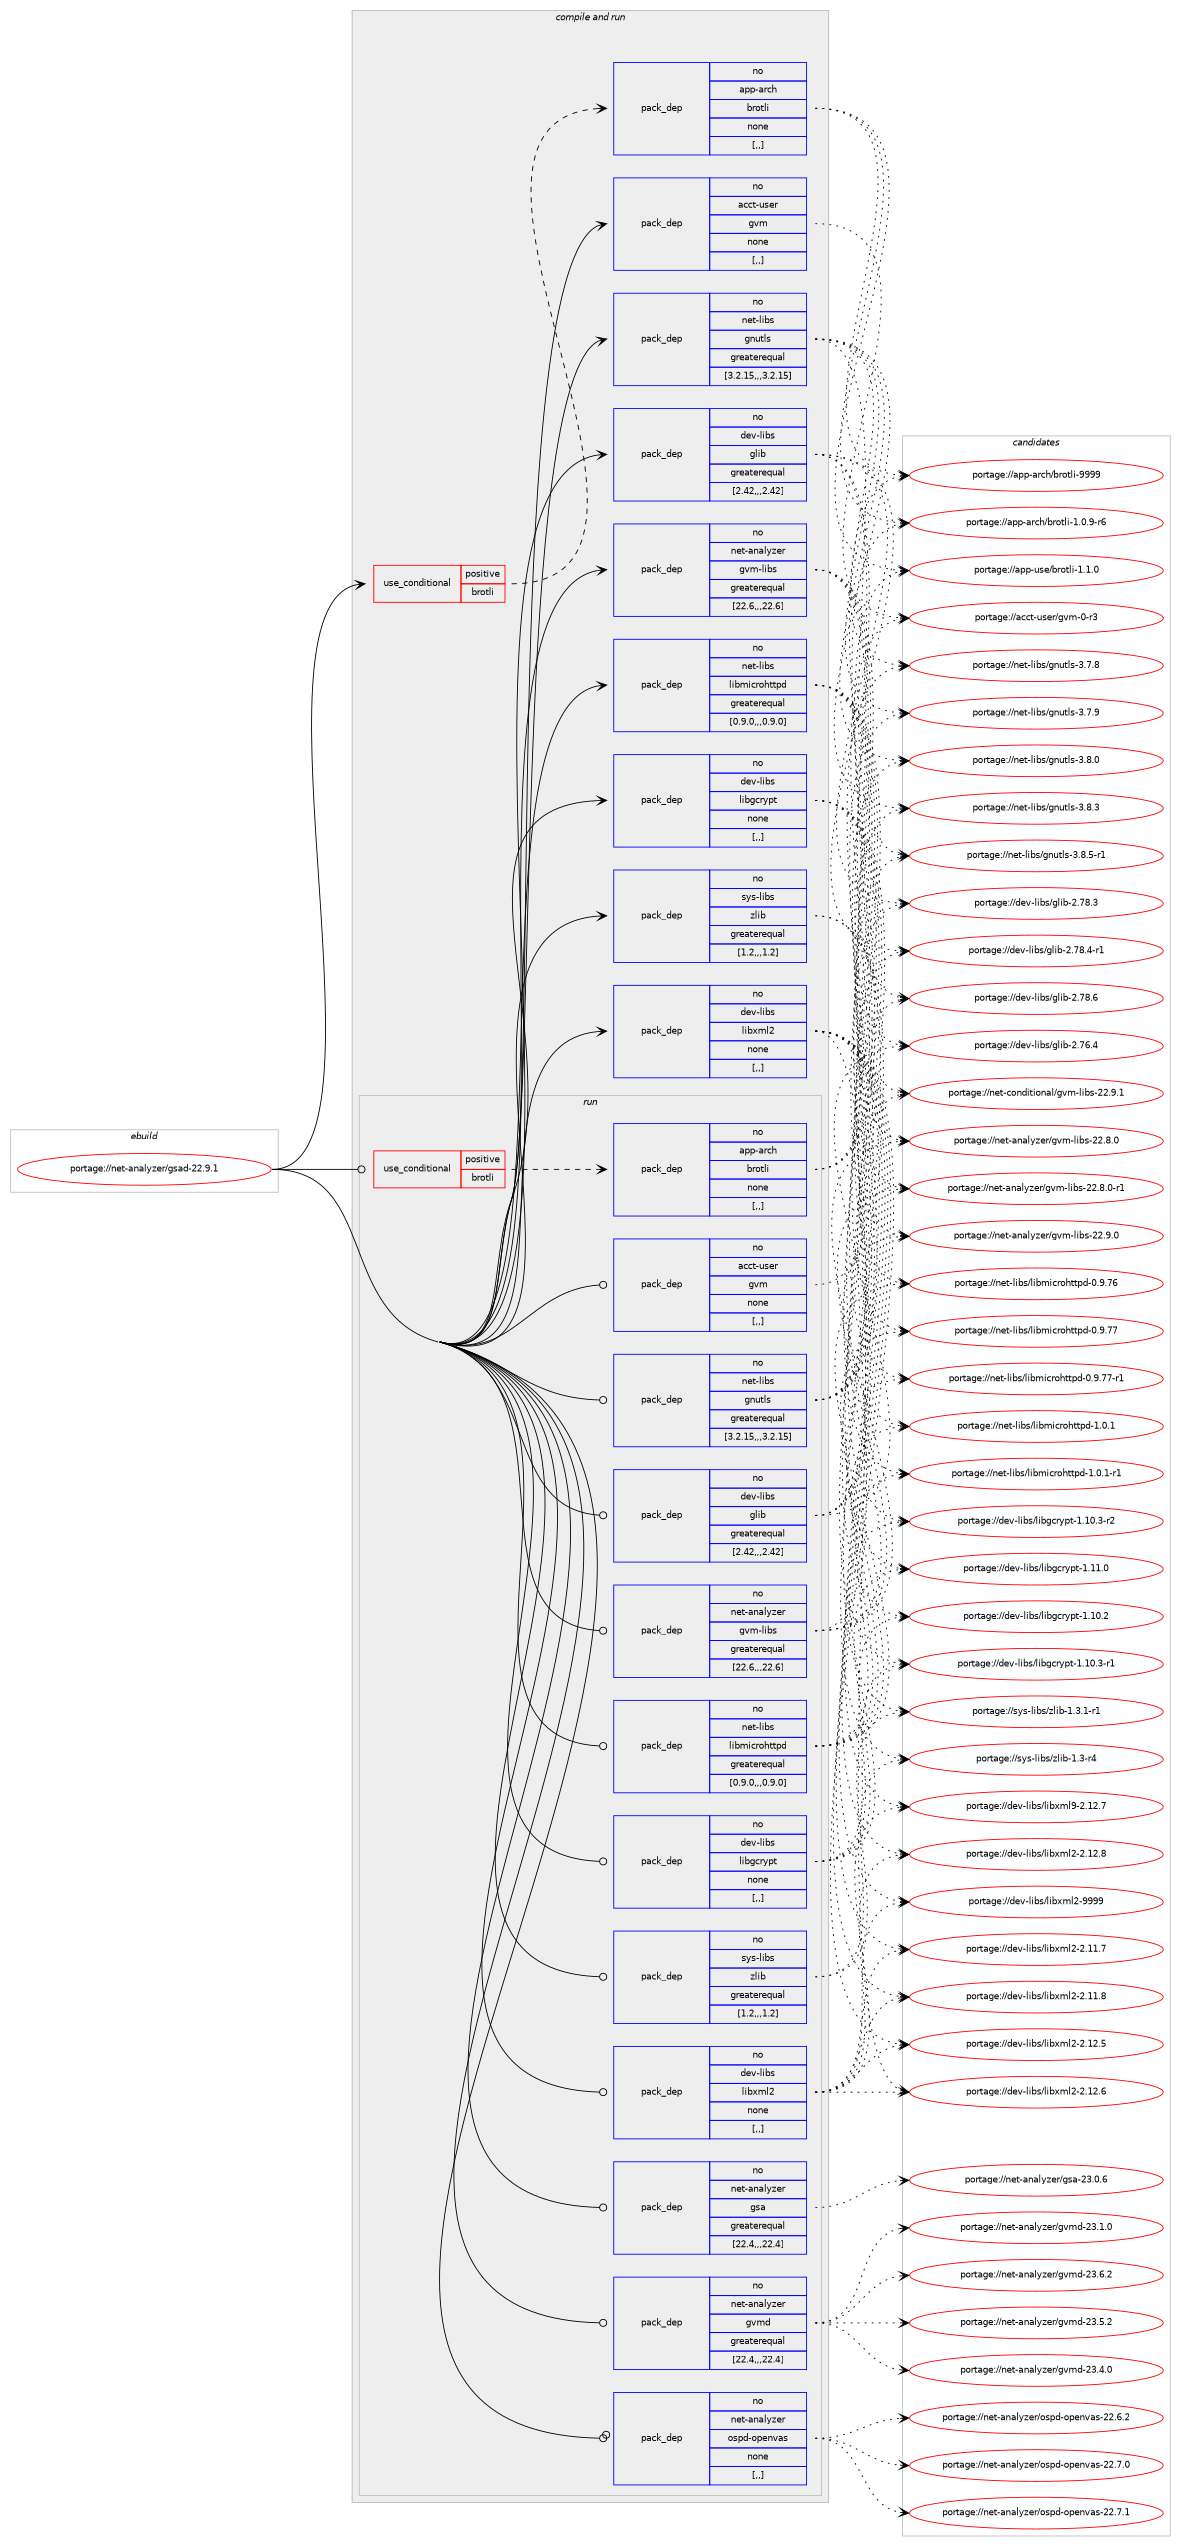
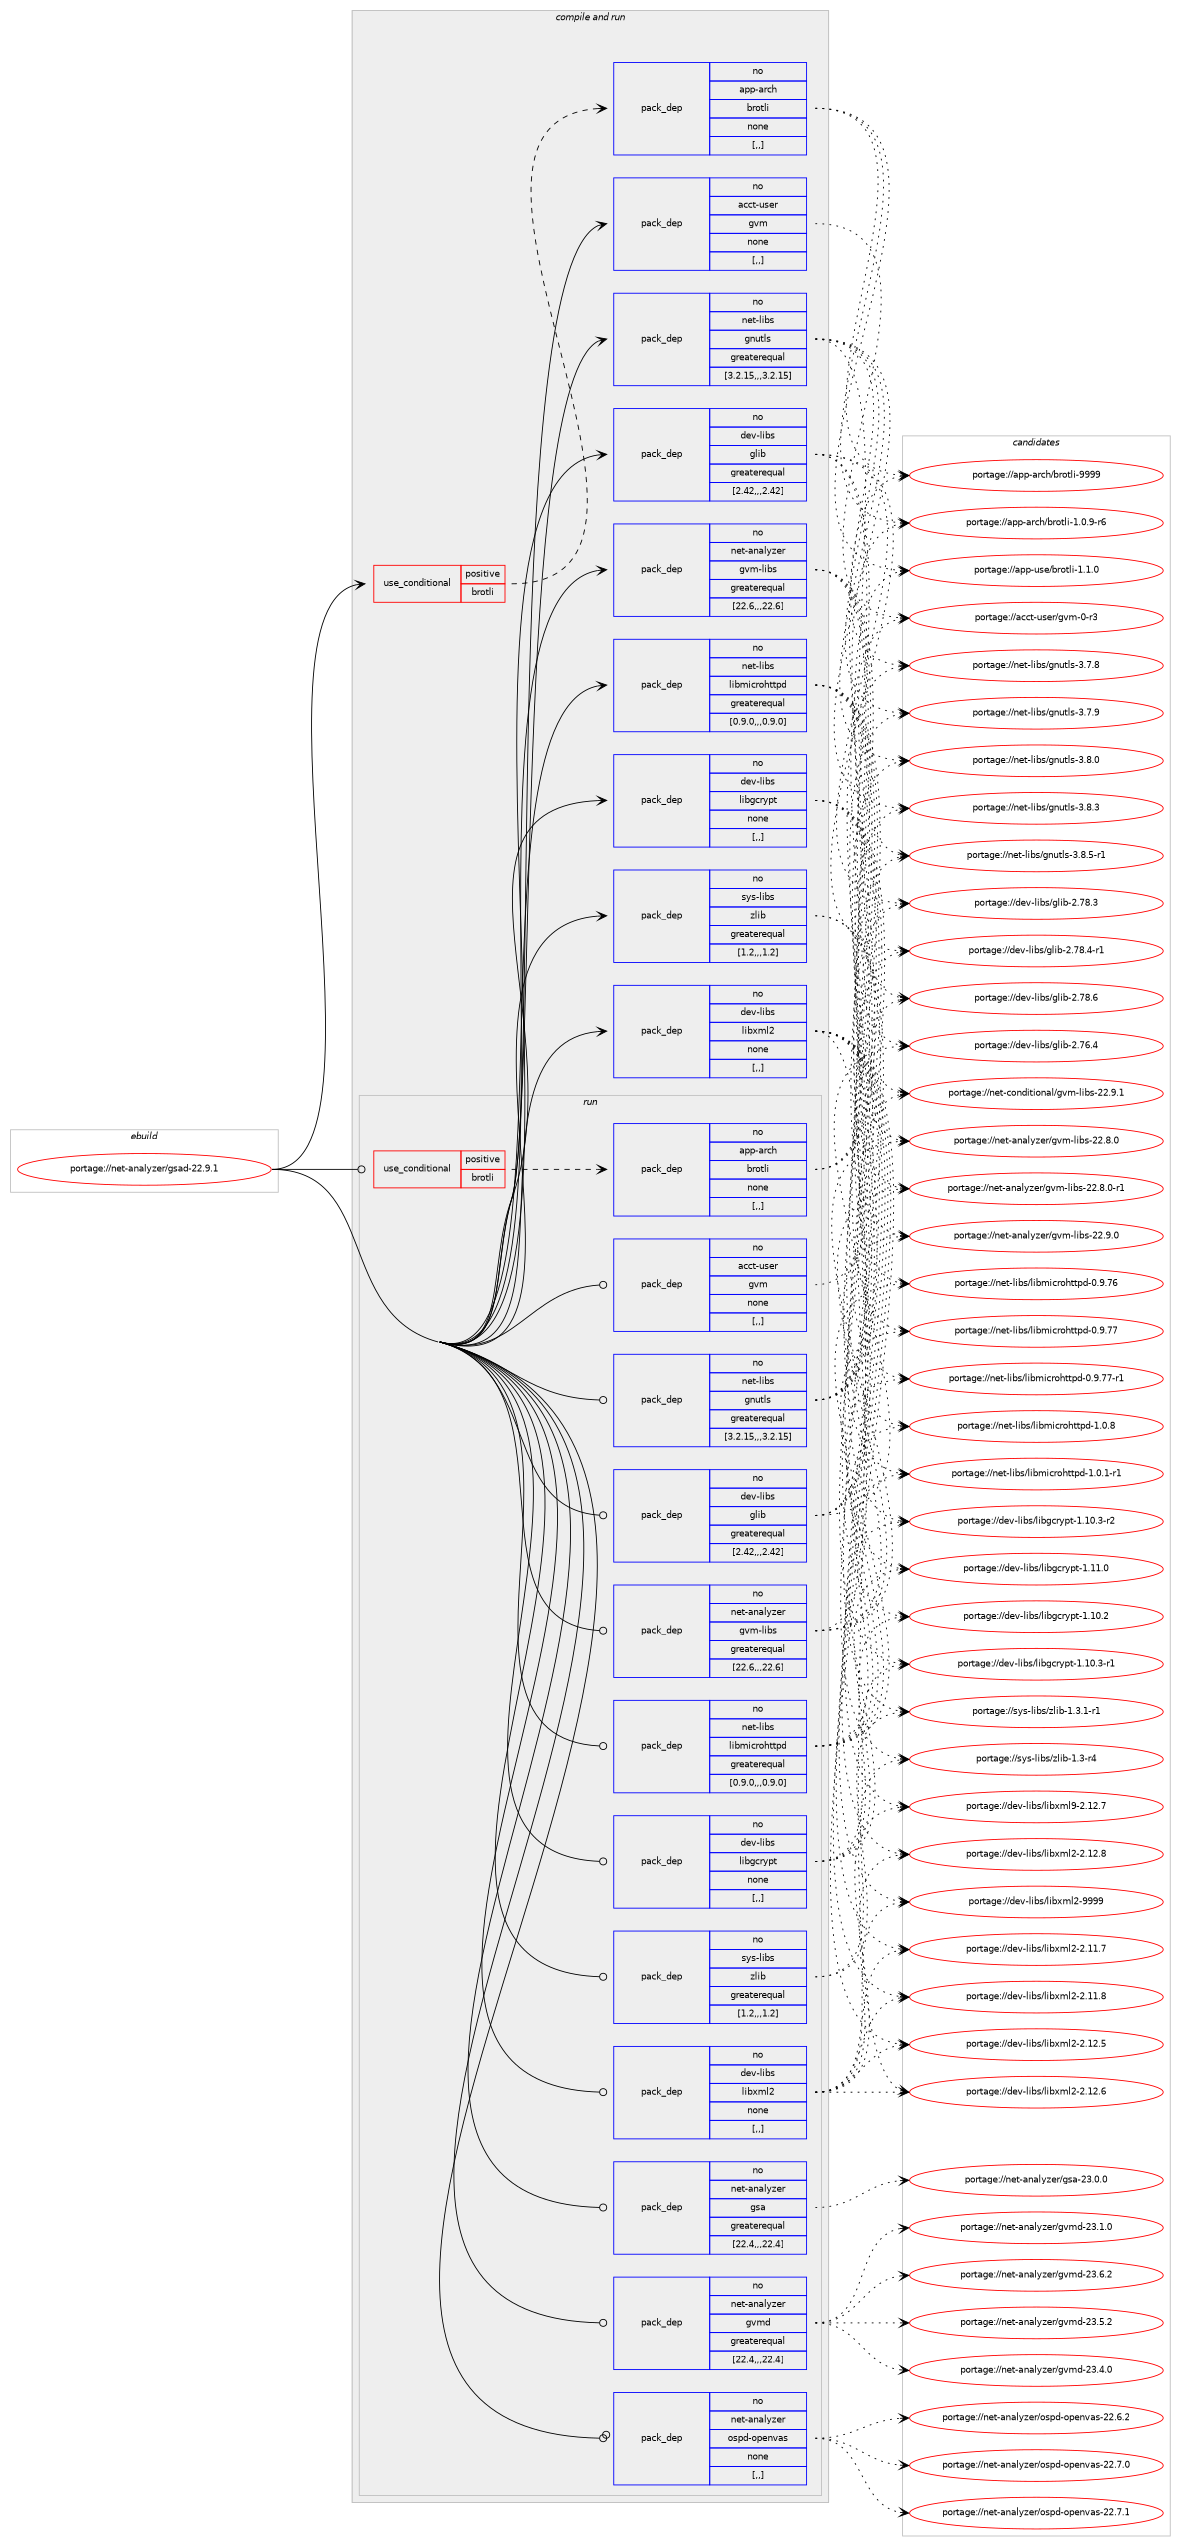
node "portage://net-libs/libmicrohttpd-1.0.1": label "portage://net-libs/libmicrohttpd-1.0.1" -> "portage://net-libs/libmicrohttpd-1.0.8"
node "portage://net-analyzer/gsa-23.0.6": label "portage://net-analyzer/gsa-23.0.6" -> "portage://net-analyzer/gsa-23.0.0"
